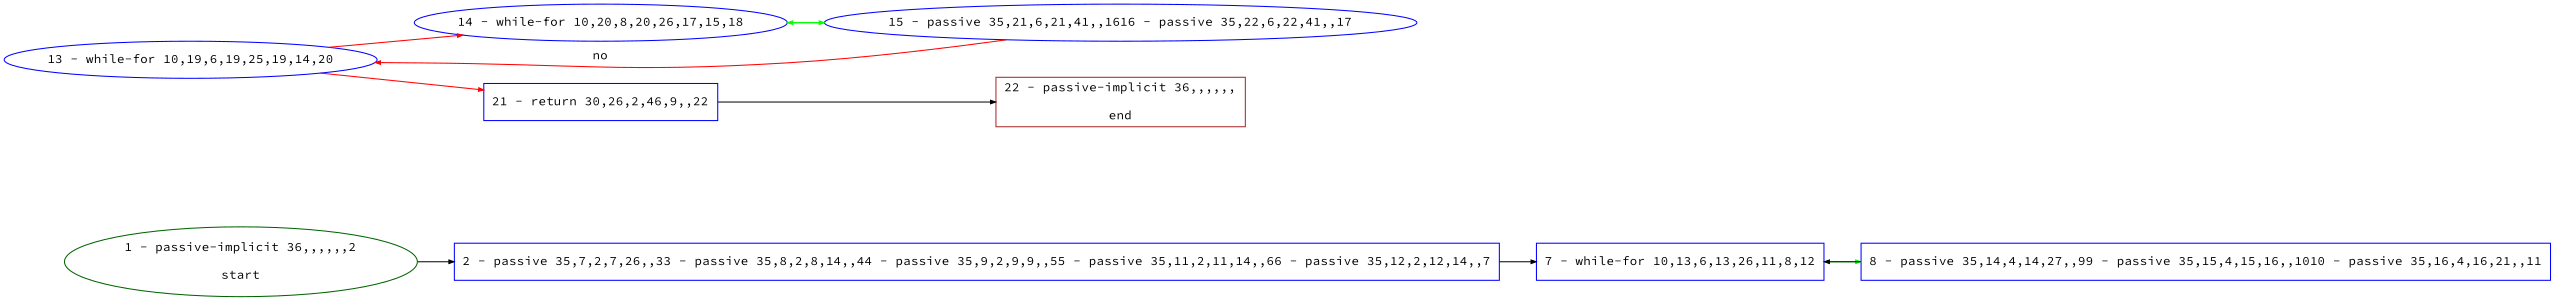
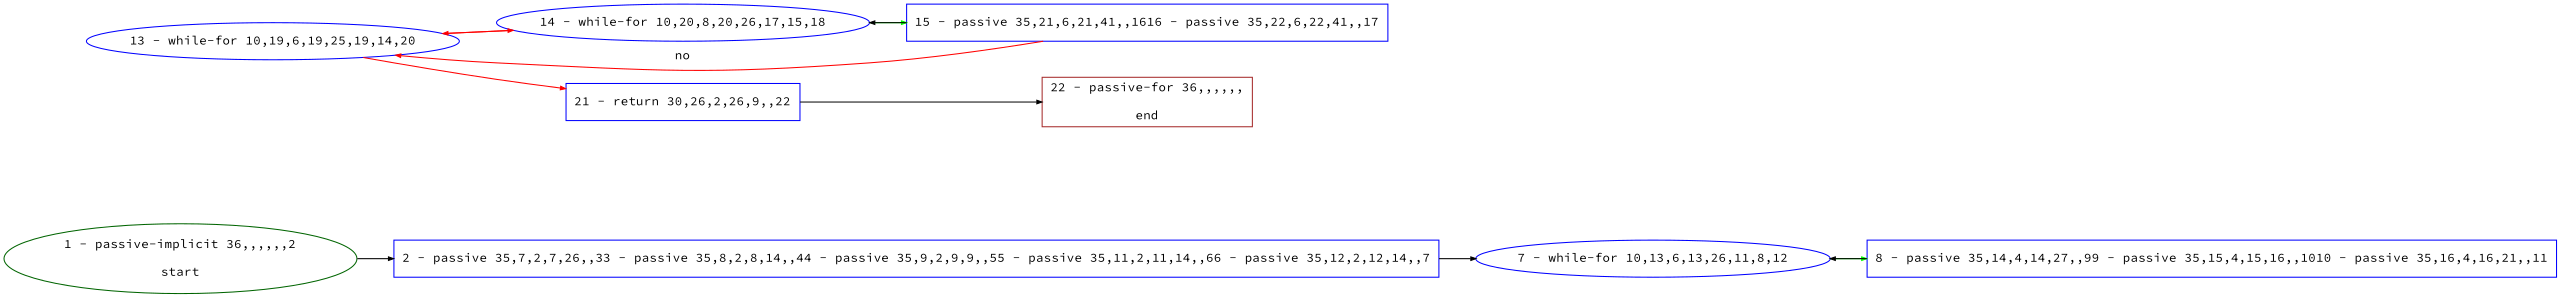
edge "15 - passive 35,21,6,21,41,,1616 - passive 35,22,6,22,41,,17" -> "14 - while-for 10,20,8,20,26,17,15,18": color #00ff00 -> #000000
node "15 - passive 35,21,6,21,41,,1616 - passive 35,22,6,22,41,,17": shape ellipse -> box
edge "14 - while-for 10,20,8,20,26,17,15,18" -> "13 - while-for 10,19,6,19,25,19,14,20": added
node "21 - return 30,26,2,46,9,,22": label "21 - return 30,26,2,46,9,,22" -> "21 - return 30,26,2,26,9,,22"
node "22 - passive-implicit 36,,,,,, end": label "22 - passive-implicit 36,,,,,, end" -> "22 - passive-for 36,,,,,, end"
edge "14 - while-for 10,20,8,20,26,17,15,18" -> "15 - passive 35,21,6,21,41,,1616 - passive 35,22,6,22,41,,17": label "yes" -> "no"
node "7 - while-for 10,13,6,13,26,11,8,12": shape box -> ellipse
